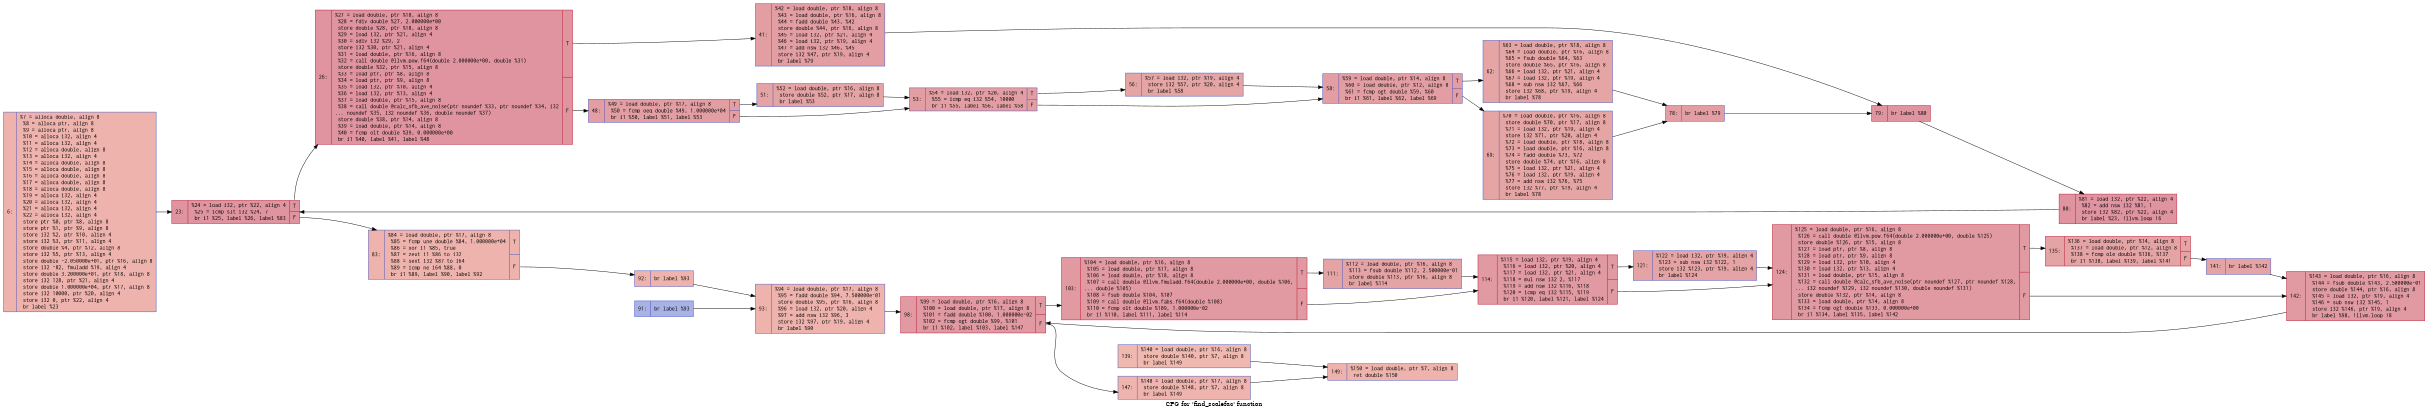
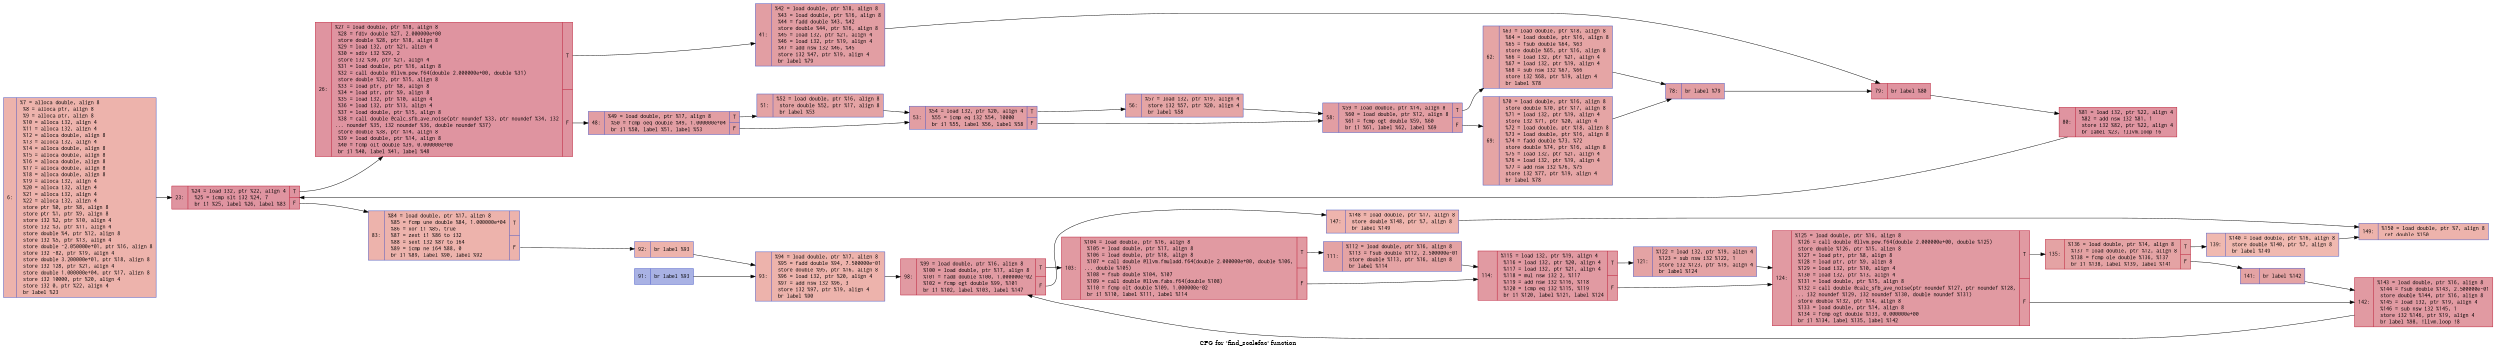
edge "135:" -> "139:": added
node "6:": text "store i32 -82, fmuladd %19, align 4" -> "store i32 -82, ptr %19, align 4"
